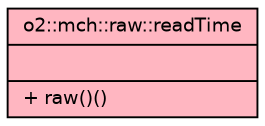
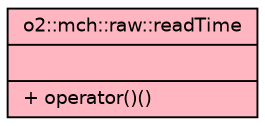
node "o2::mch::raw::readTime": text "+ raw()()" -> "+ operator()()"
